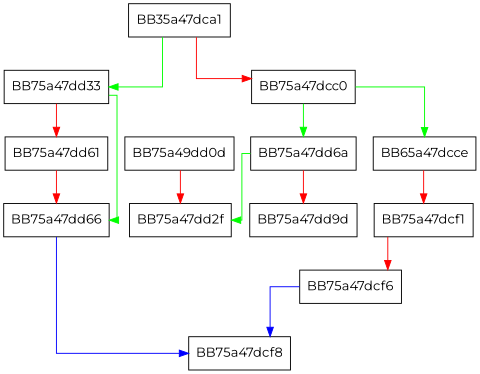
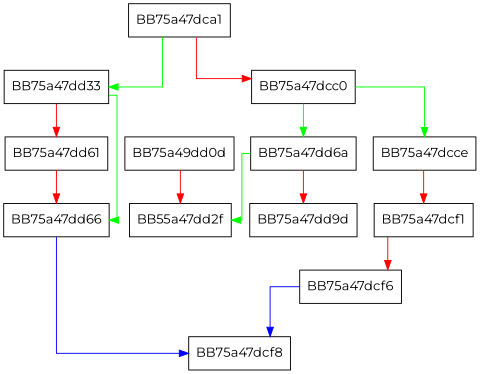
node "BB35a47dca1": label "BB35a47dca1" -> "BB75a47dca1"
node "BB65a47dcce": label "BB65a47dcce" -> "BB75a47dcce"
node "BB75a47dd2f": label "BB75a47dd2f" -> "BB55a47dd2f"
